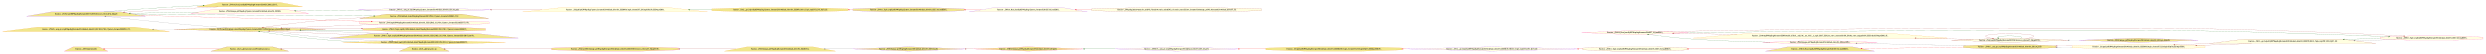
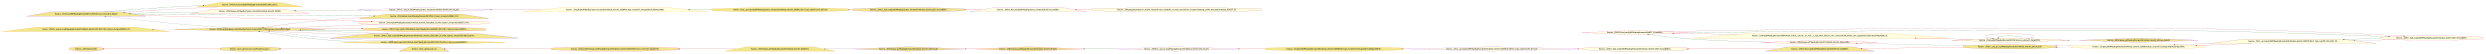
node "Function- _ZNSt5mutex4lockEv": shape trapezium -> octagon
node "Function- _ZL20__gthread_mutex_lockP15pthread_mutex_t": shape trapezium -> octagon
